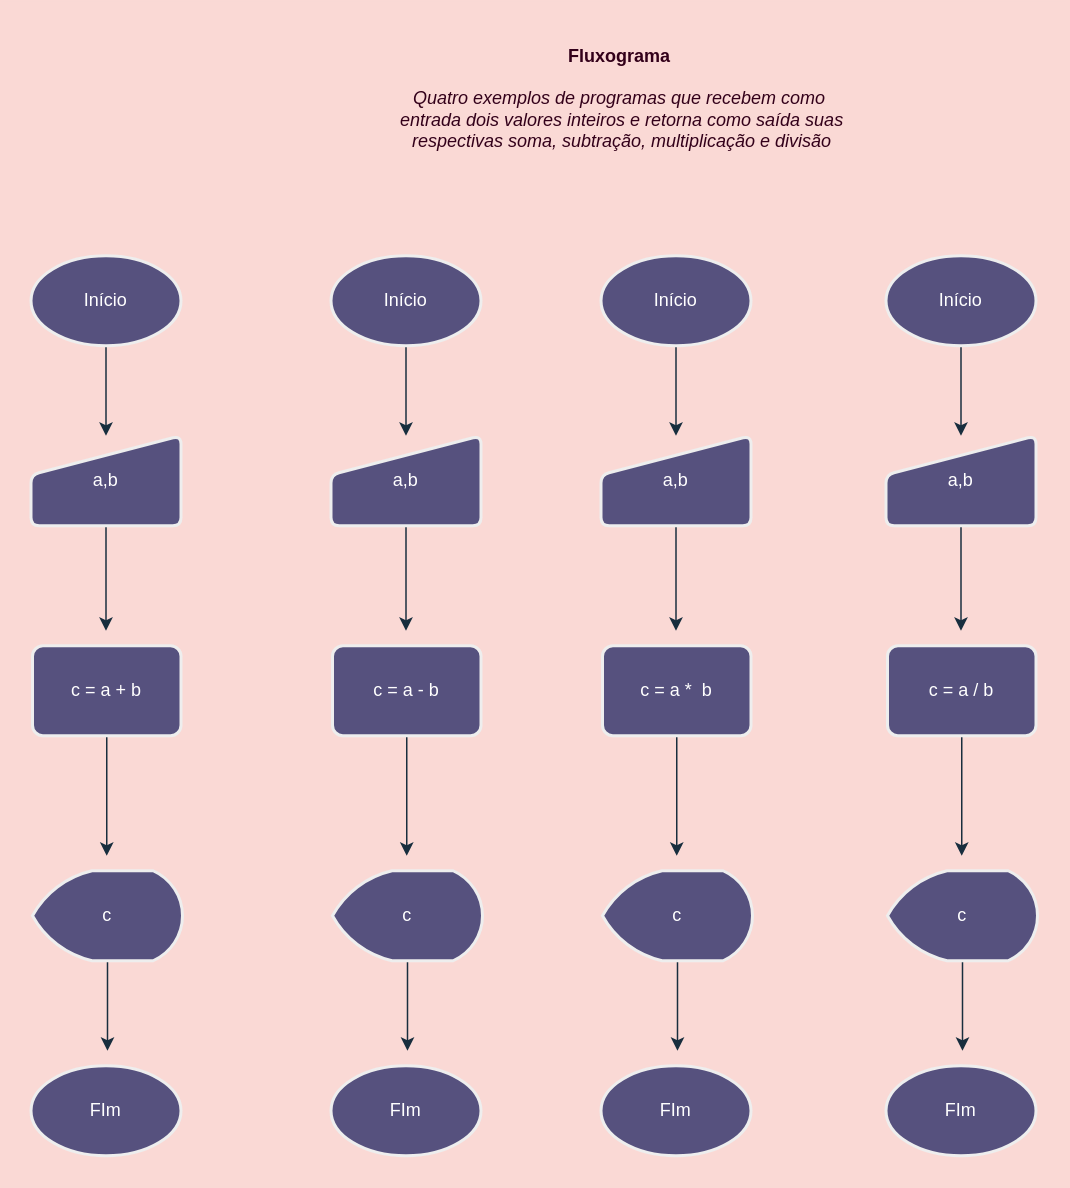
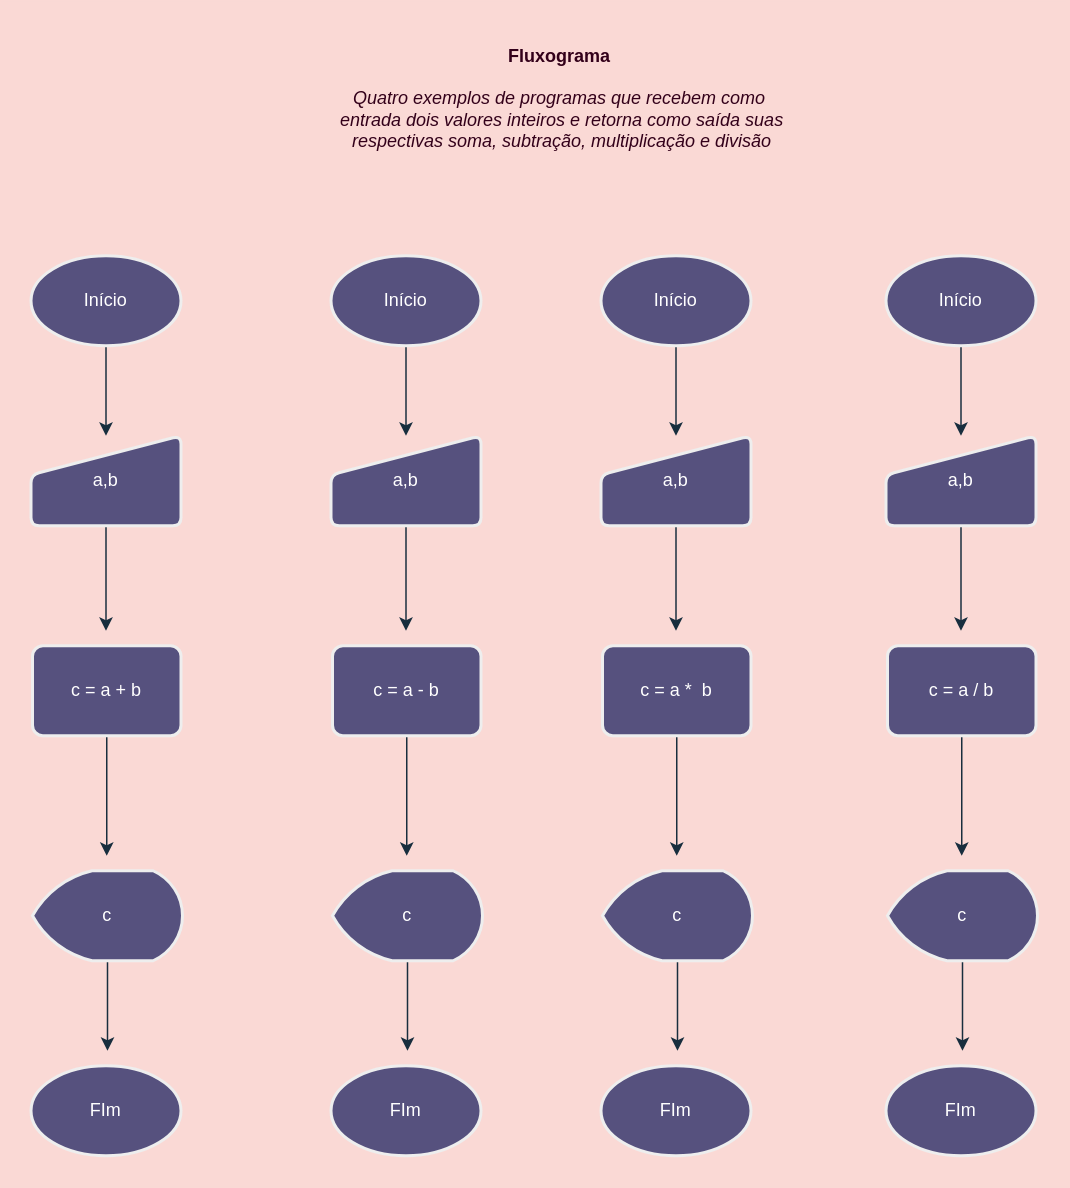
node "Fluxograma Quatro exemplos de programas que recebem como entrada dois valores inteiros e retorna como saída suas respectivas soma, subtração, multiplicação e divisão": moved (619, 98) -> (559, 98)
